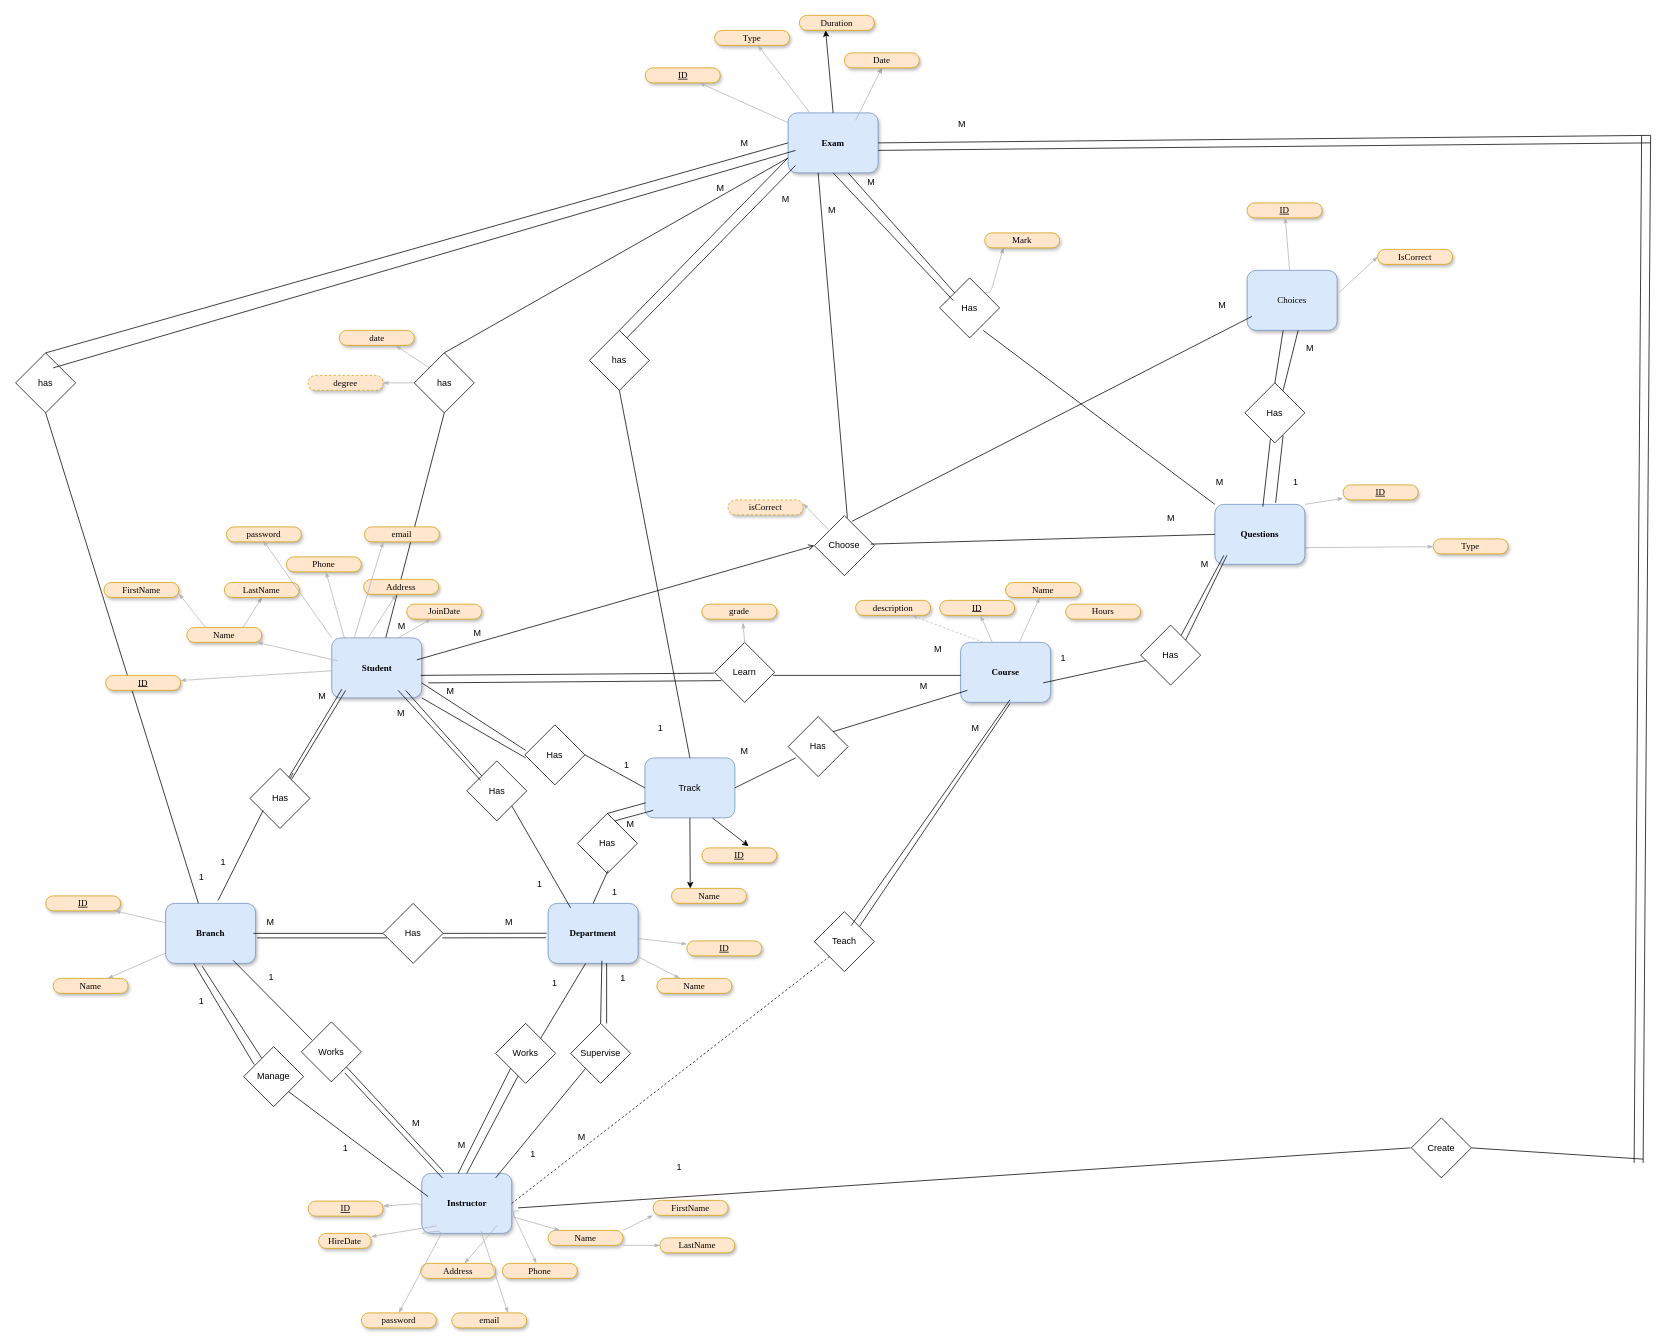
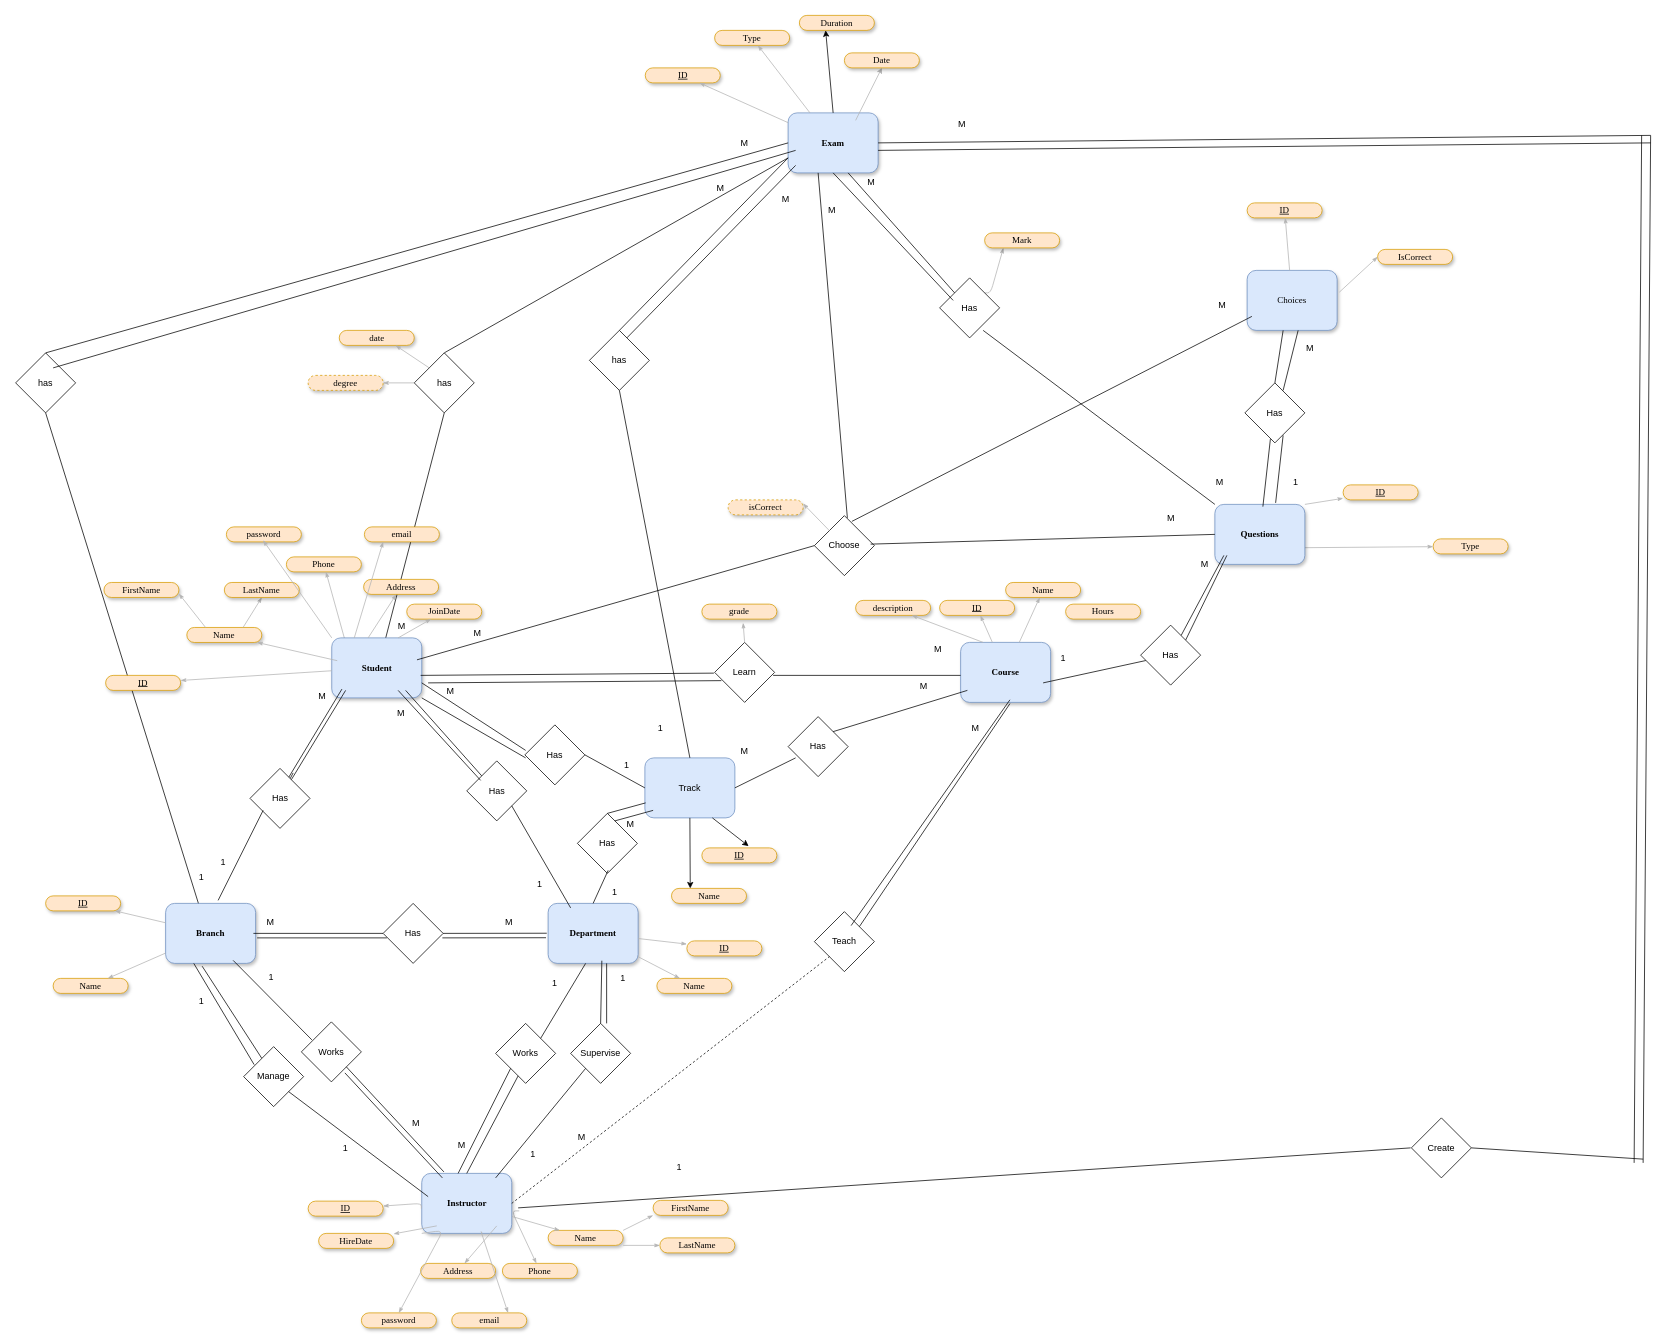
edge "Student" -> "Choose": arrowhead open -> none
edge "Course" -> "description": style dashed -> solid
node "HireDate": size 53x15 -> 75x15
